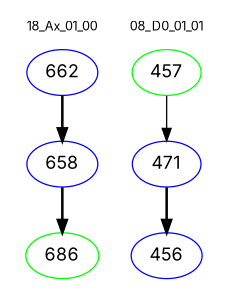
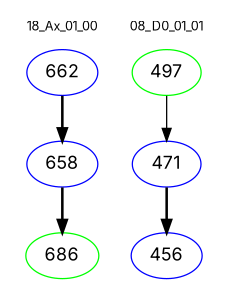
node "457": label "457" -> "497"
